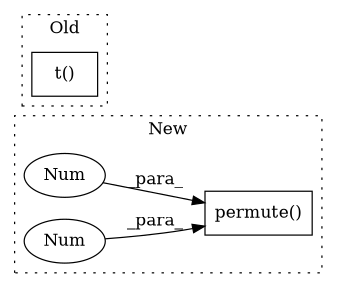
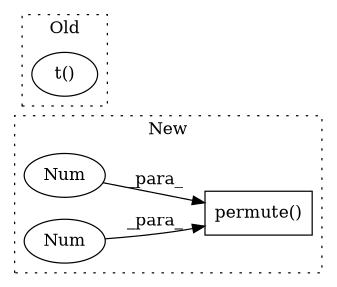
node "t()": shape box -> ellipse
